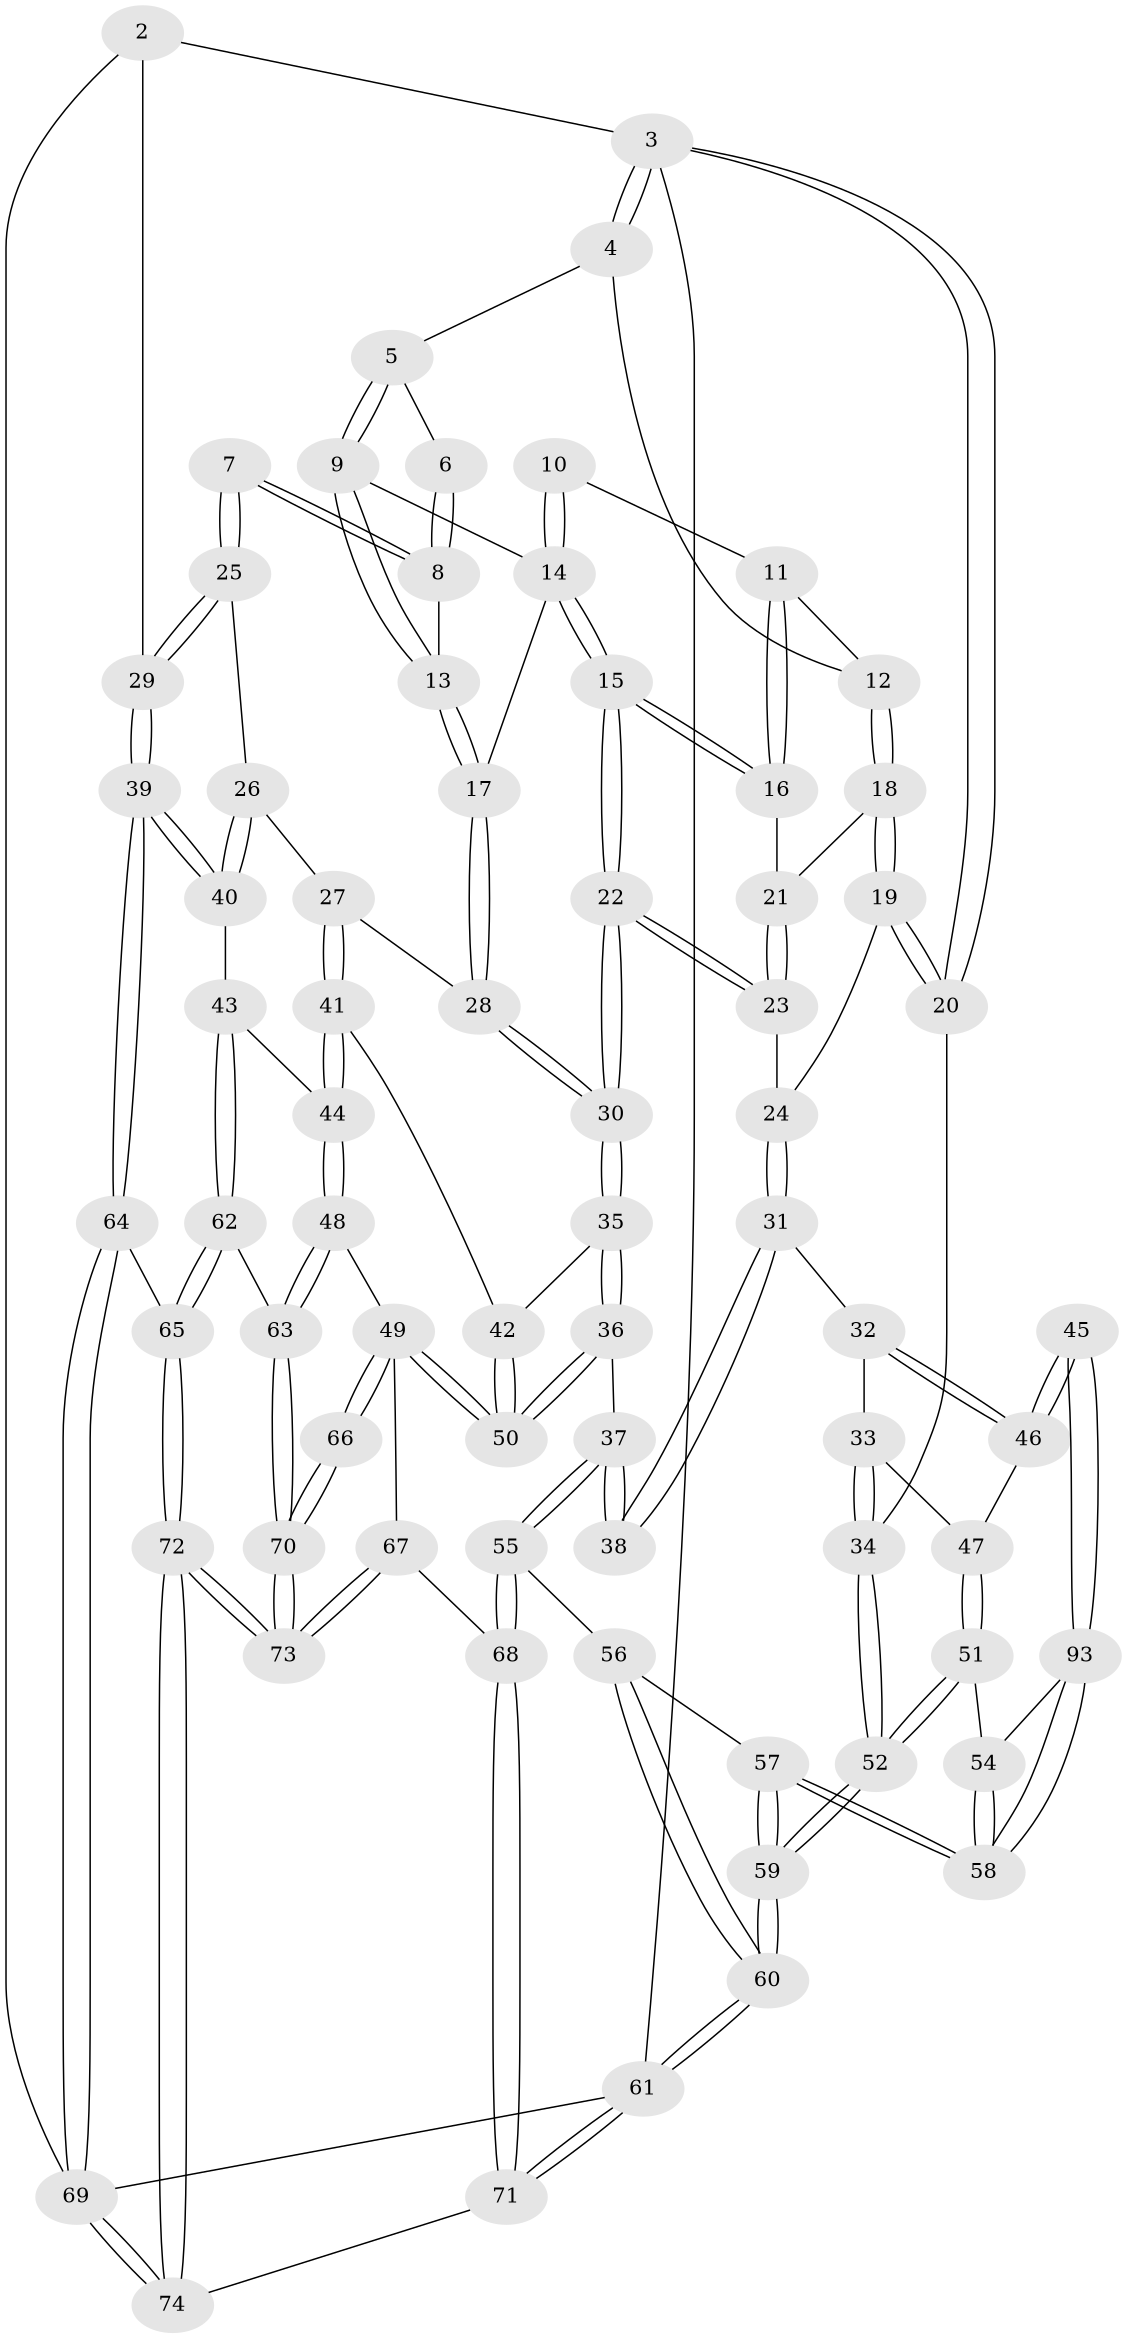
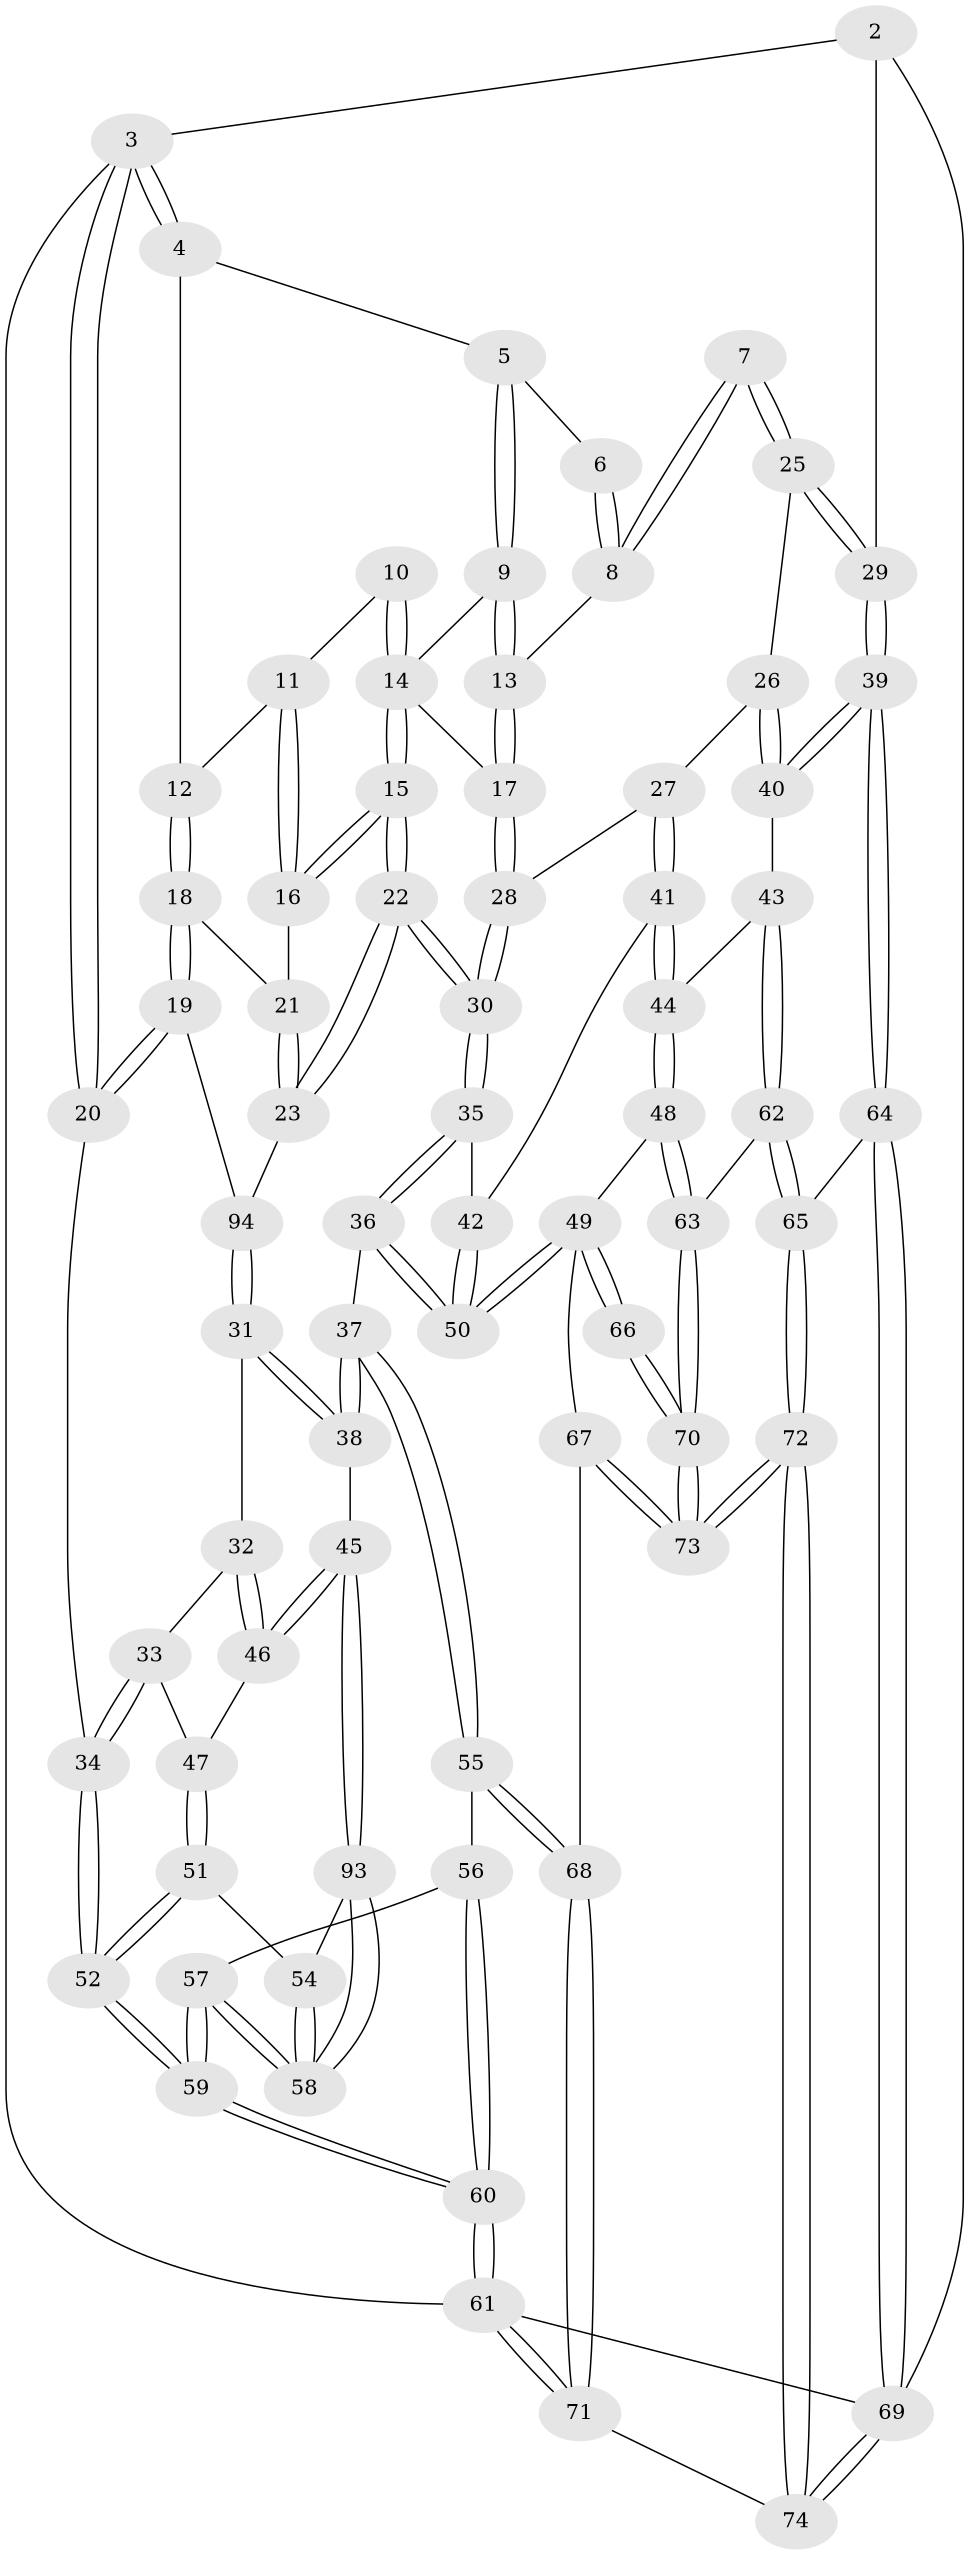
node "24": label "24" -> "94"
edge "38" -- "45": added
